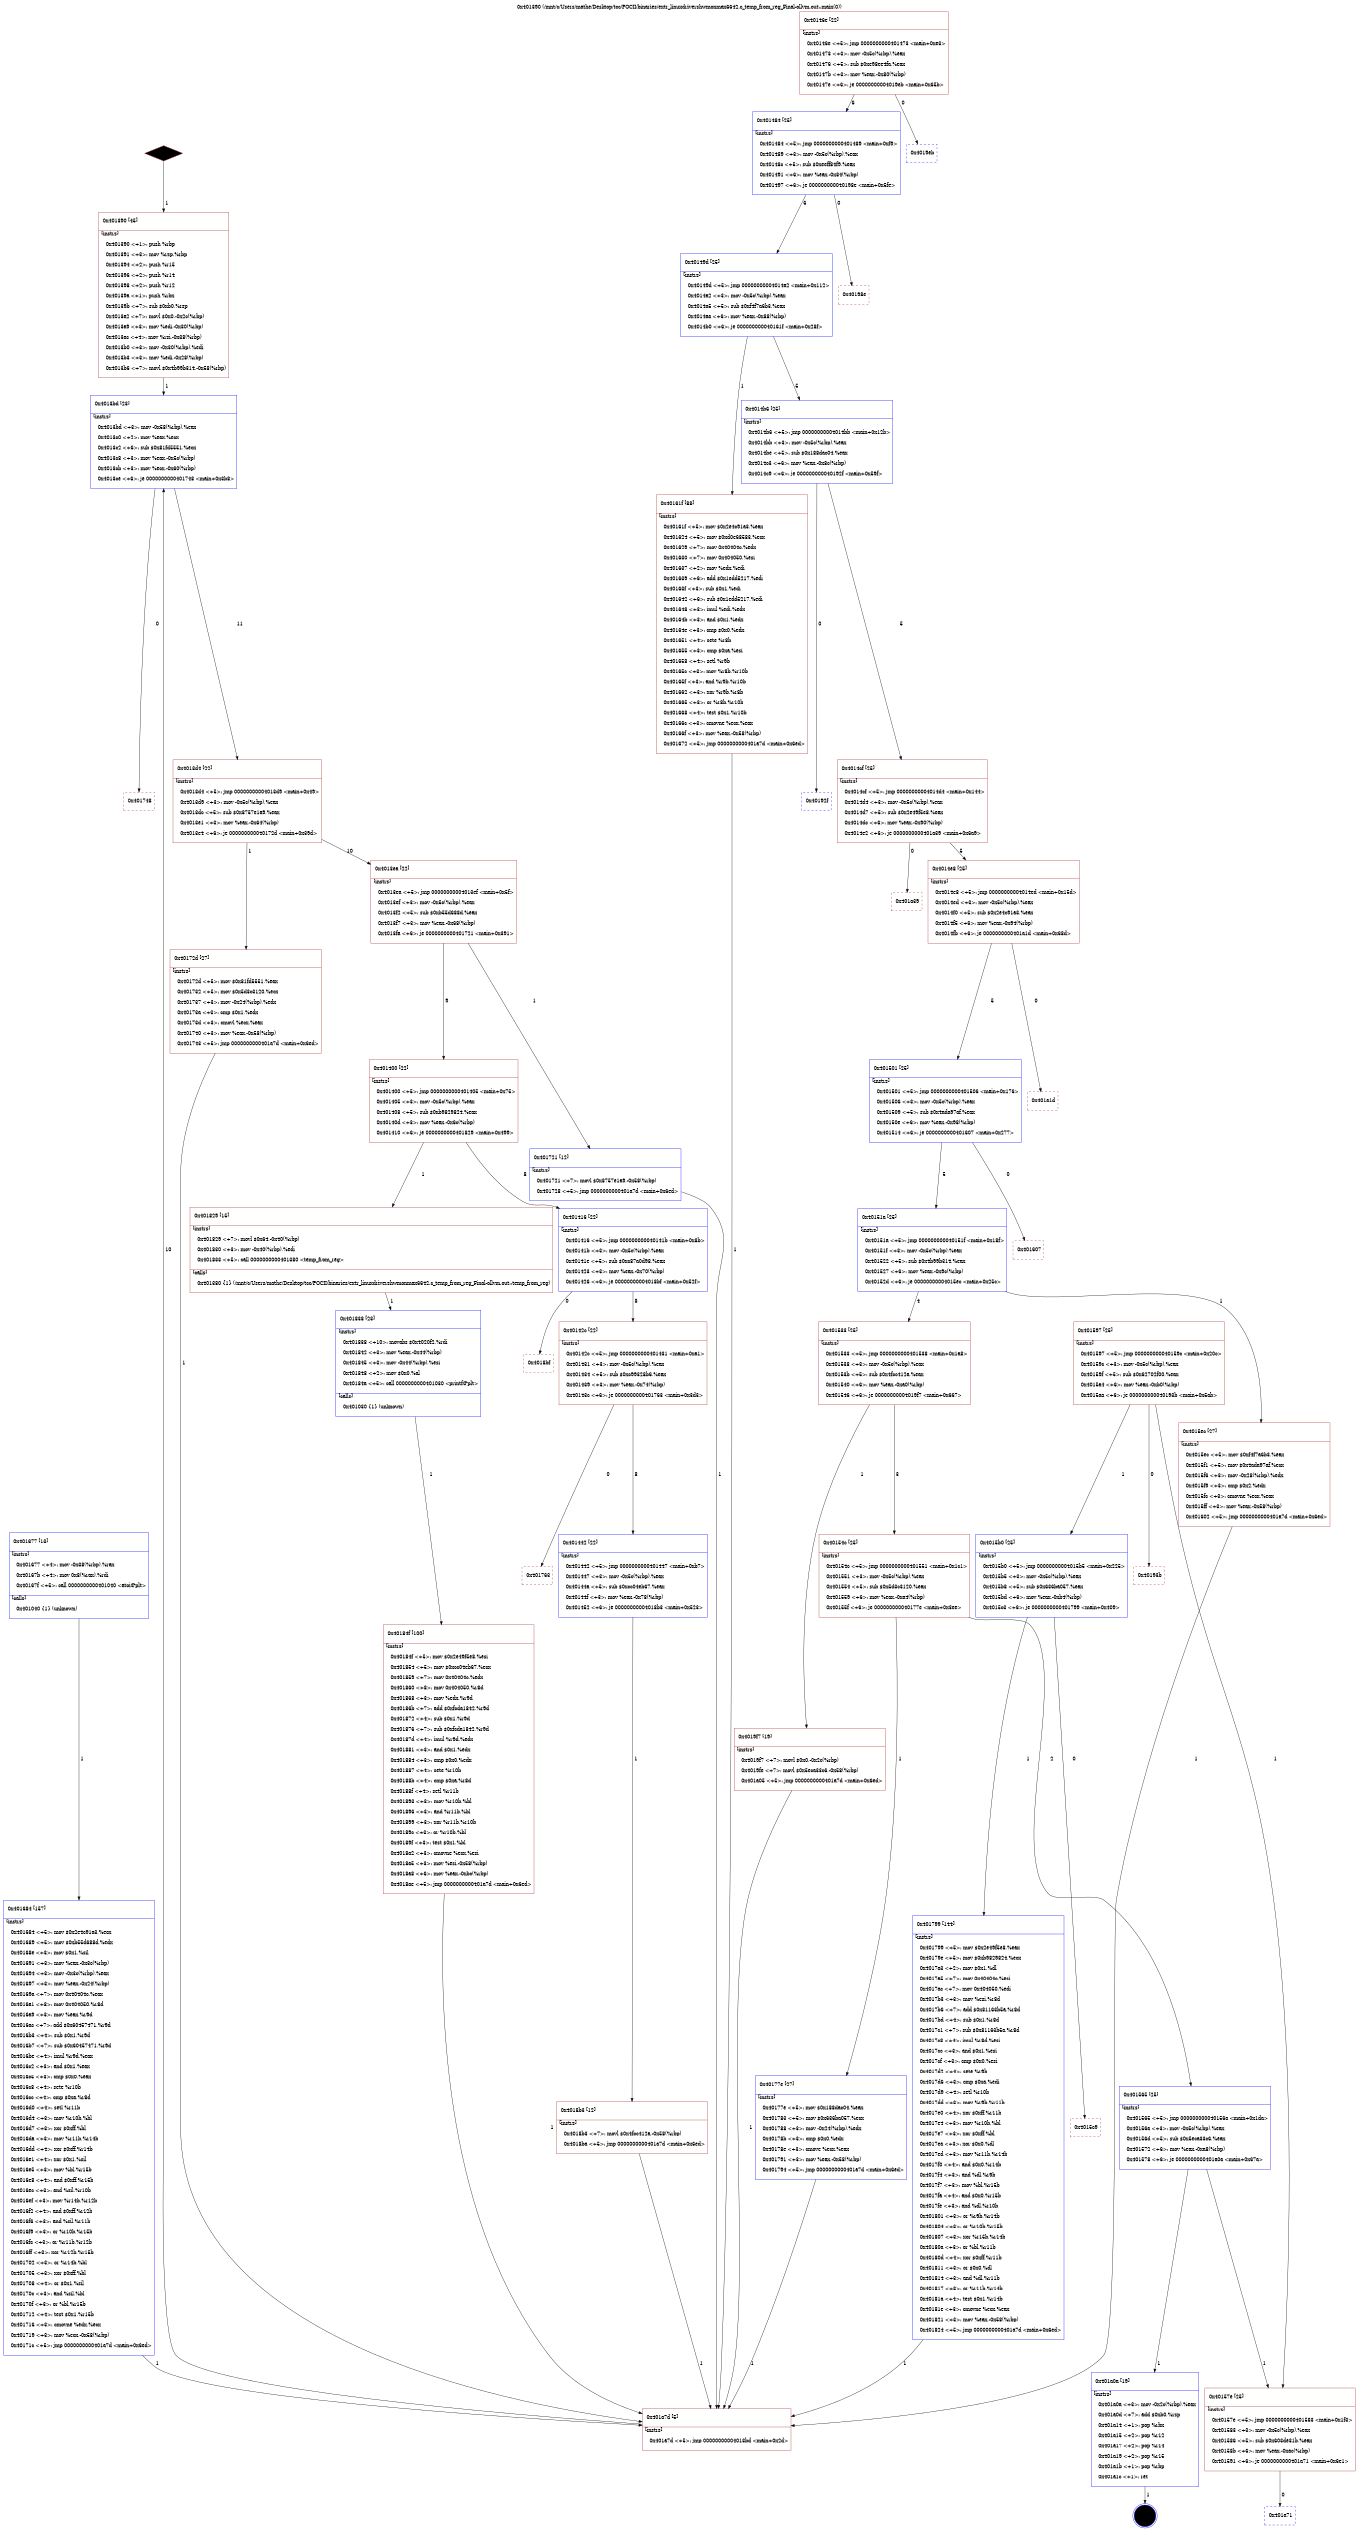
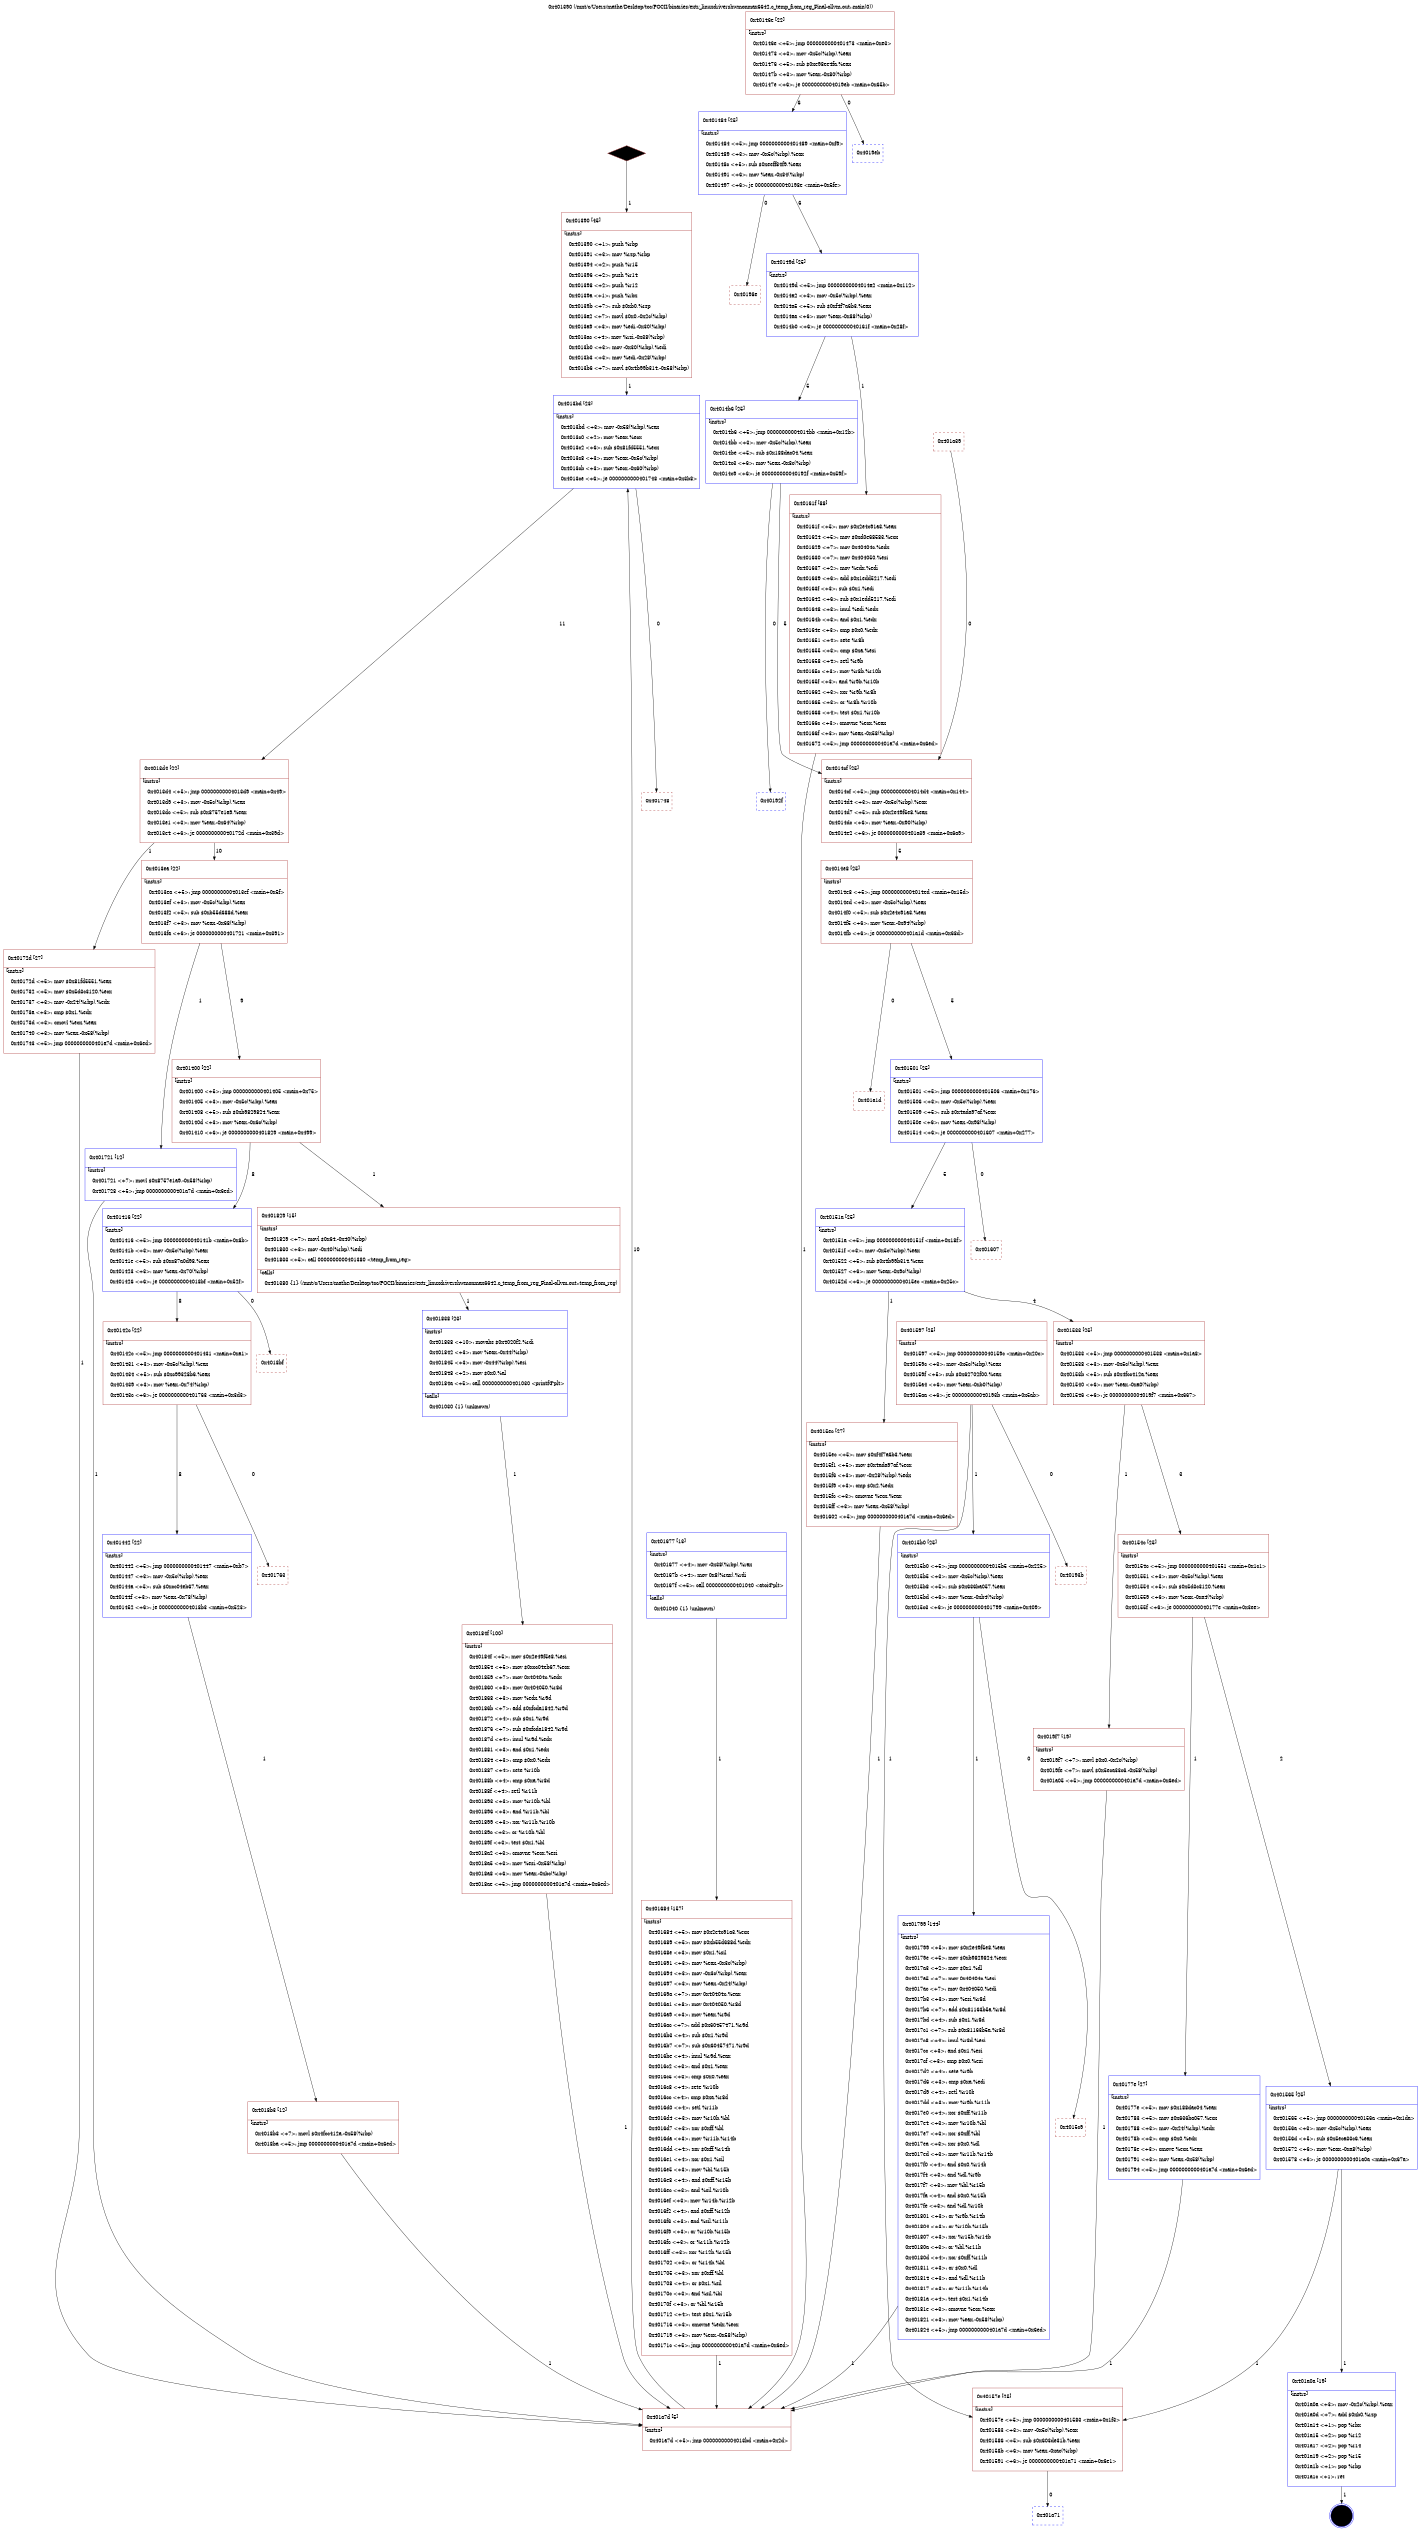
edge "0x4014cf [25]" -> "0x401a39": reversed
node "0x401684 [157]": color blue -> brown
